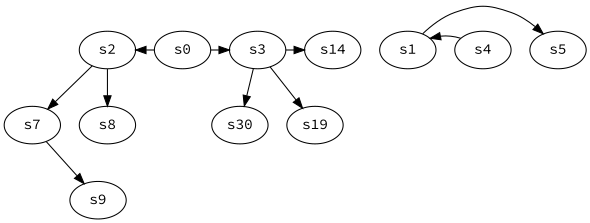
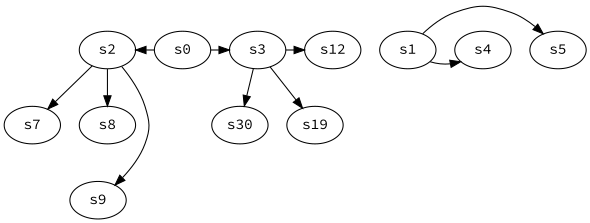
edge "s4" -> "s1": reversed
node "s14": label "s14" -> "s12"
edge "s7" -> "s9": now "s2" -> "s9"
